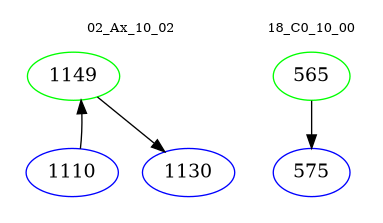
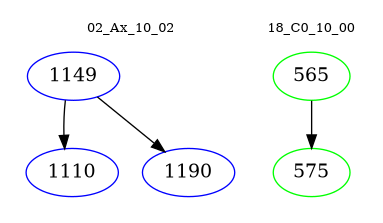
node "1149": color green -> blue
edge "1110" -> "1149": reversed
node "1130": label "1130" -> "1190"
node "575": color blue -> green
